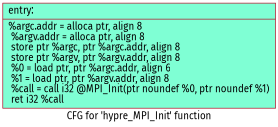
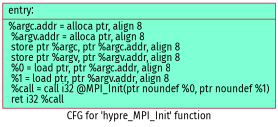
node "entry:": text "%0 = load ptr, ptr %argc.addr, align 6" -> "%0 = load ptr, ptr %argc.addr, align 8"
